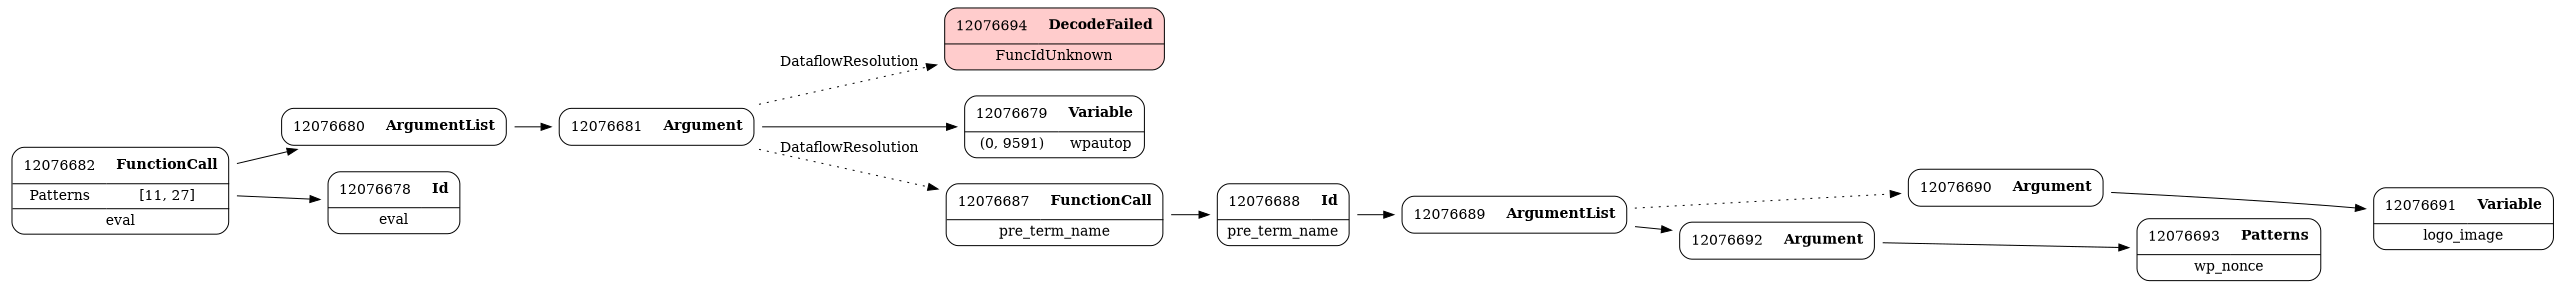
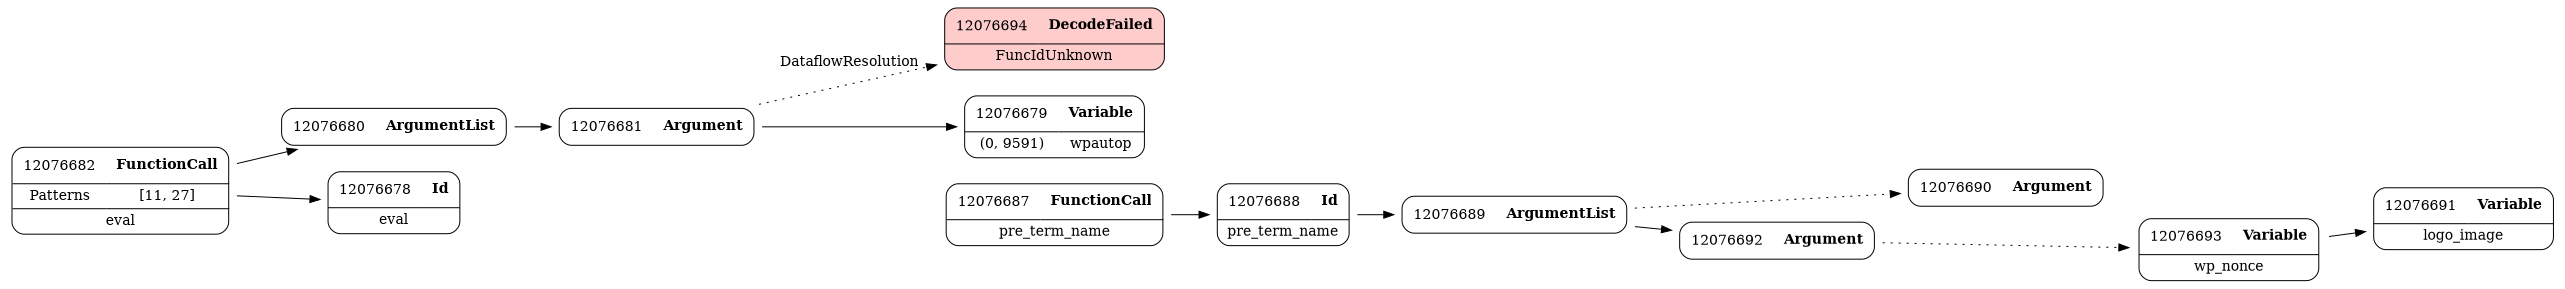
edge "12076681" -> "12076687": removed, label "DataflowResolution"
edge "12076690" -> "12076691": now "12076693" -> "12076691"
node "12076693": text "Patterns" -> "Variable"
edge "12076692" -> "12076693": style solid -> dotted
